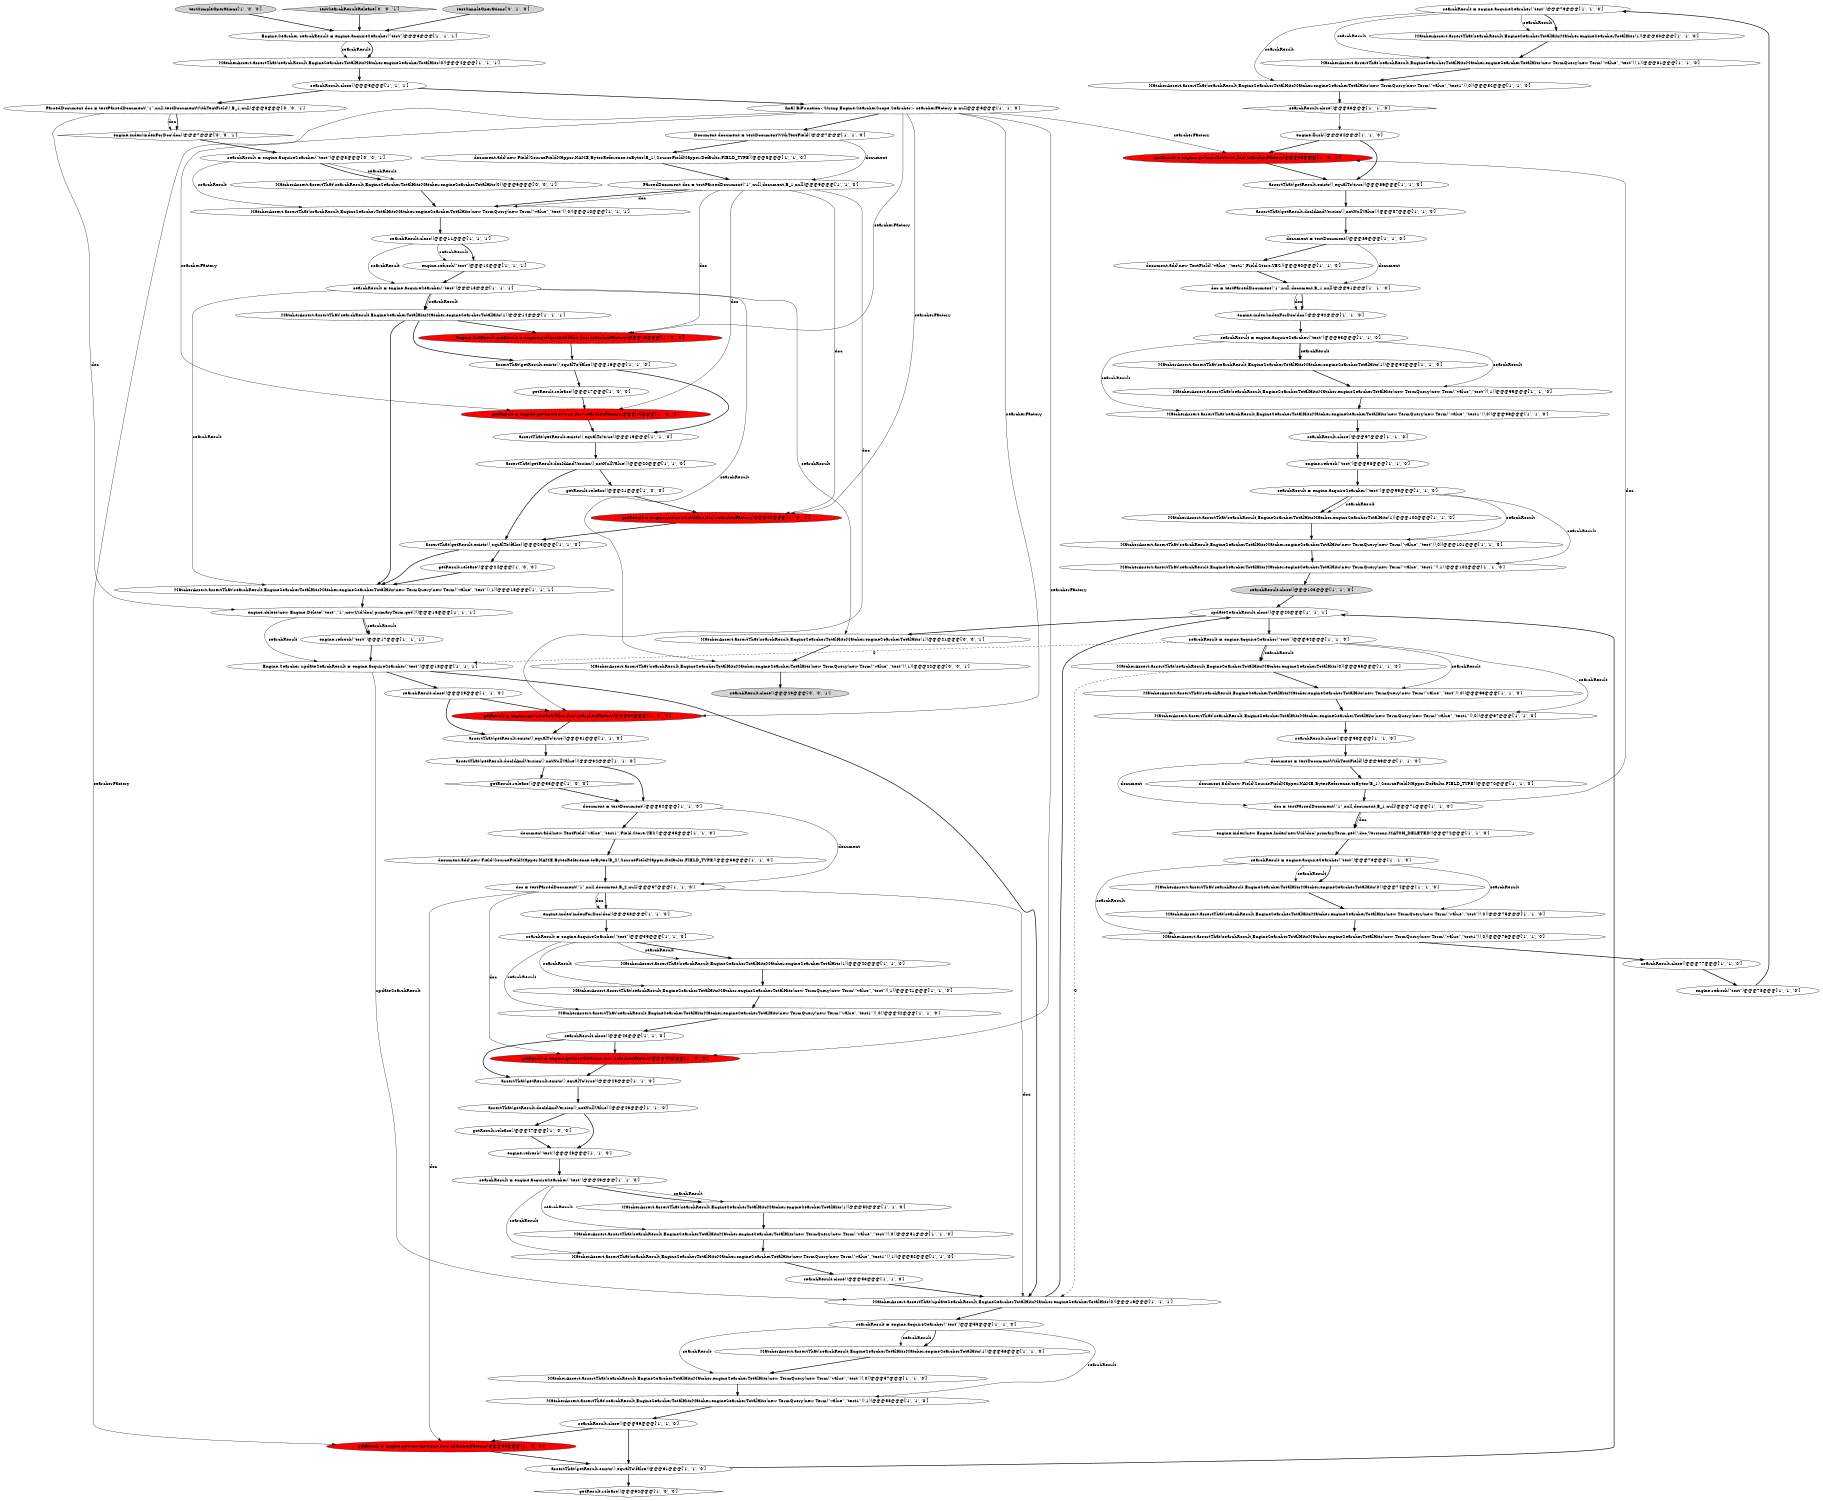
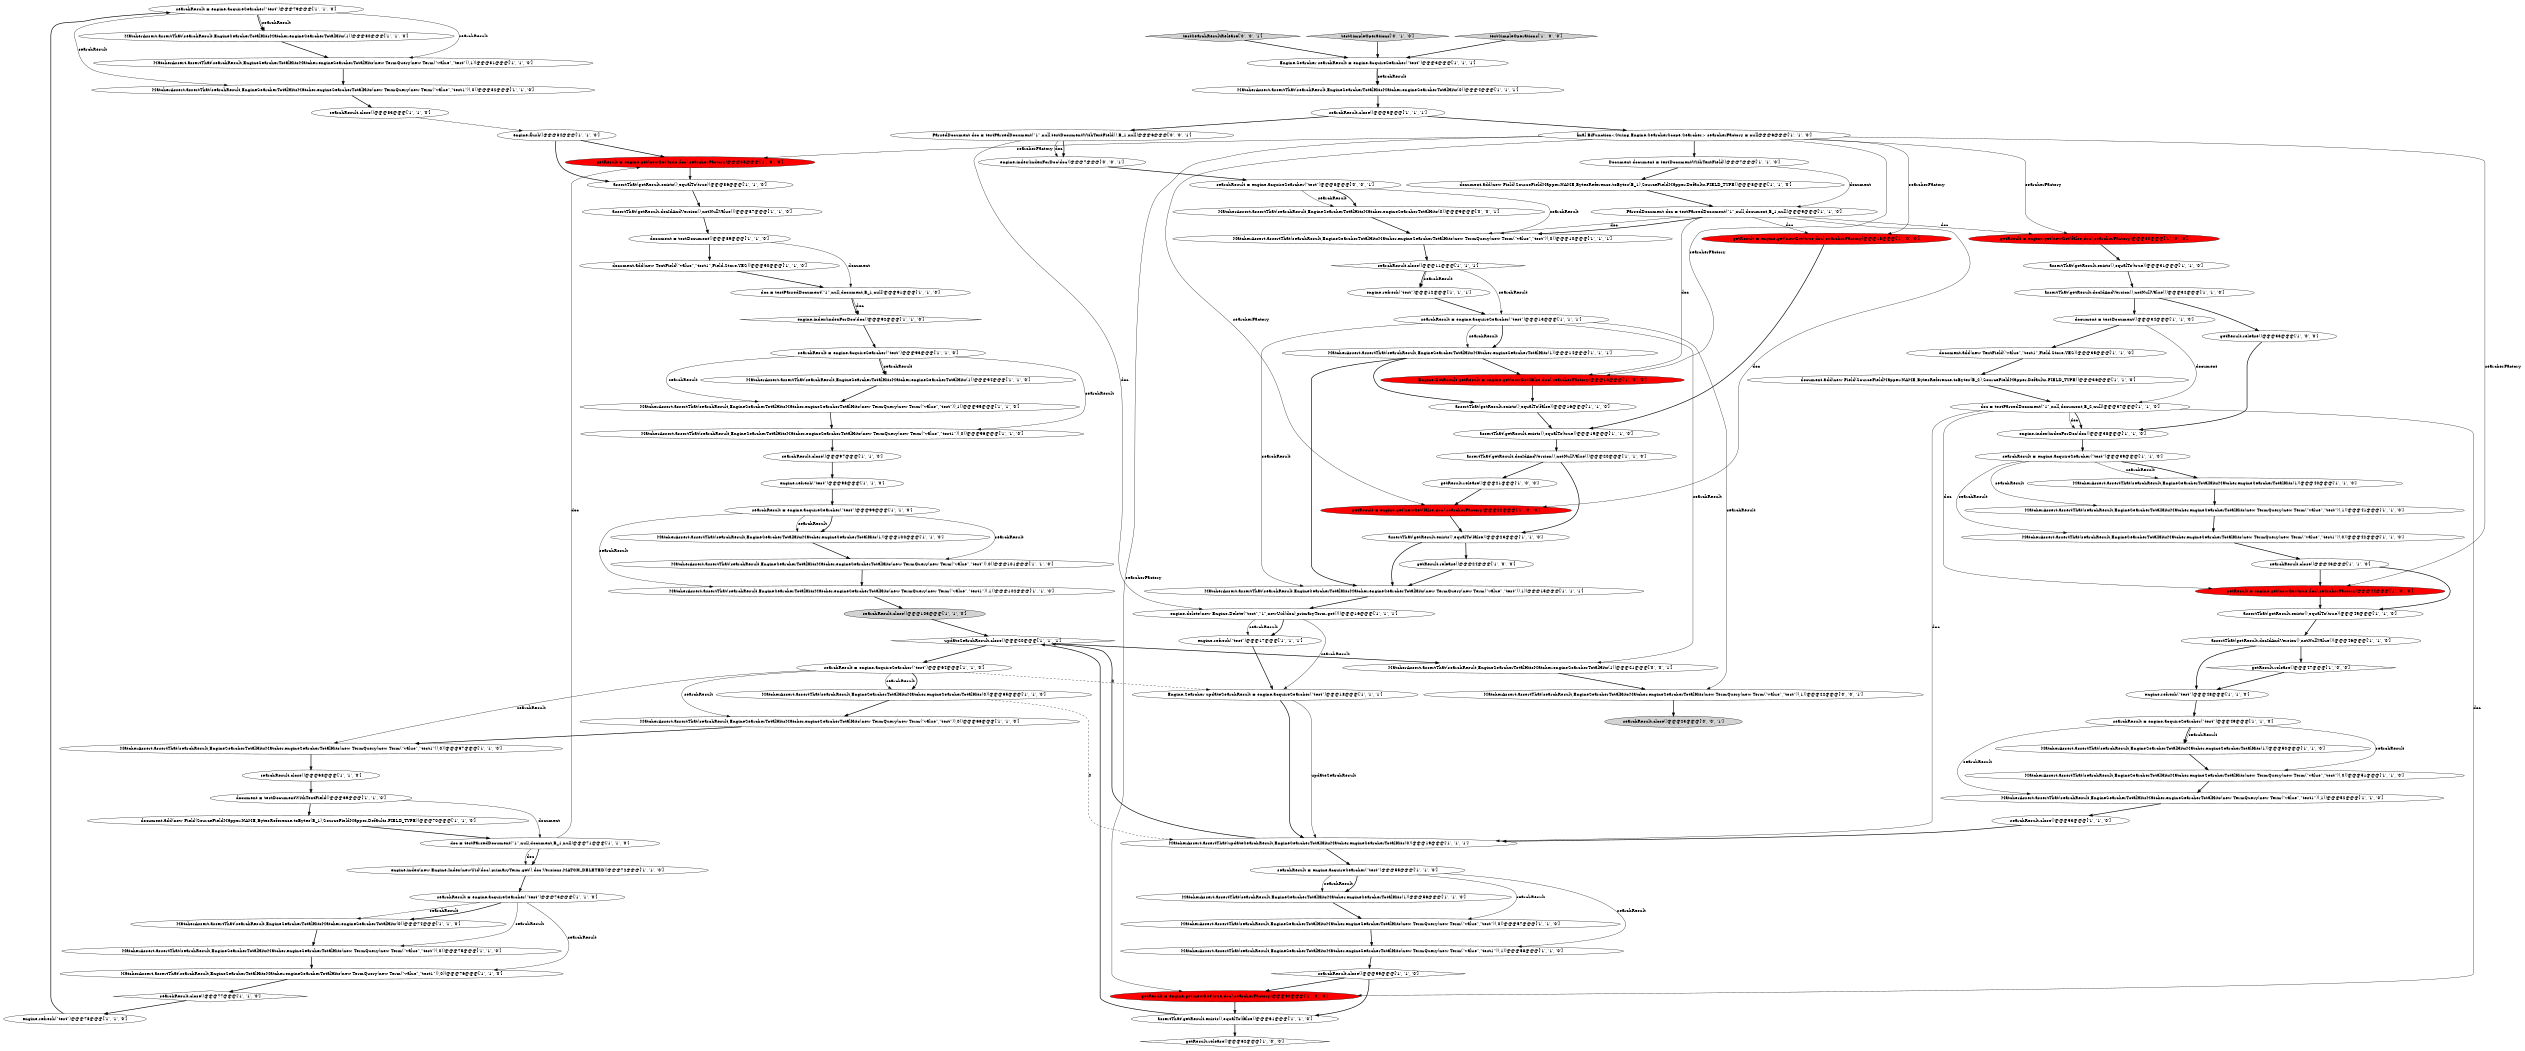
node "testSimpleOperations['1', '0', '0']": shape ellipse -> diamond
node "testSimpleOperations['0', '1', '0']": shape ellipse -> diamond
node "searchResult.close()@@@83@@@['1', '1', '0']": shape diamond -> ellipse
node "engine.index(indexForDoc(doc))@@@7@@@['0', '0', '1']": shape diamond -> ellipse
node "searchResult.close()@@@11@@@['1', '1', '1']": shape ellipse -> diamond
node "engine.index(indexForDoc(doc))@@@92@@@['1', '1', '0']": shape ellipse -> diamond
node "getResult.release()@@@17@@@['1', '0', '0']": removed
node "updateSearchResult.close()@@@20@@@['1', '1', '1']": shape ellipse -> diamond
node "searchResult.close()@@@29@@@['1', '1', '0']": removed
node "getResult.release()@@@33@@@['1', '0', '0']": shape diamond -> ellipse
edge "getResult.release()@@@33@@@['1', '0', '0']" -> "document = testDocument()@@@34@@@['1', '1', '0']": now "getResult.release()@@@33@@@['1', '0', '0']" -> "engine.index(indexForDoc(doc))@@@38@@@['1', '1', '0']"
node "searchResult.close()@@@77@@@['1', '1', '0']": shape ellipse -> diamond
node "getResult.release()@@@47@@@['1', '0', '0']": shape ellipse -> diamond
node "searchResult.close()@@@59@@@['1', '1', '0']": shape ellipse -> diamond
